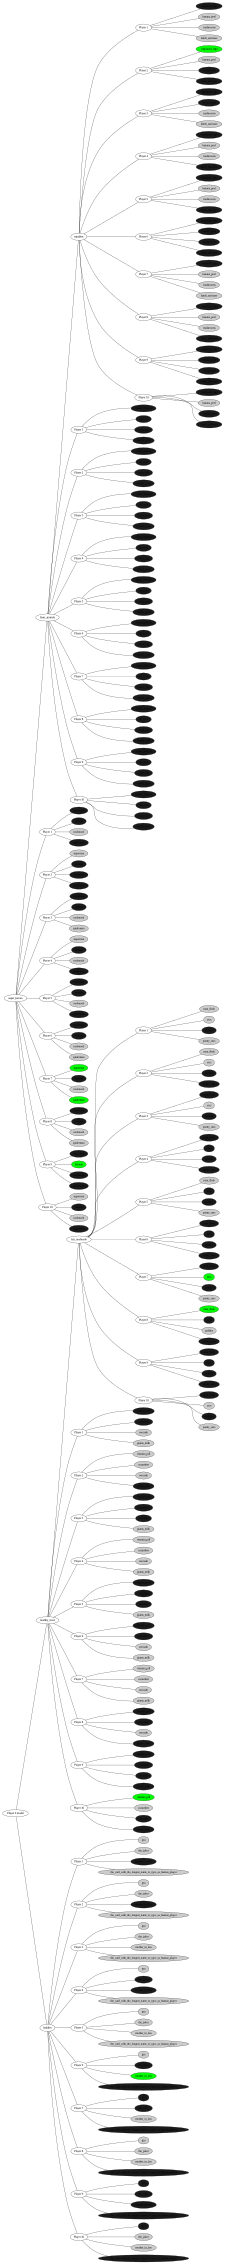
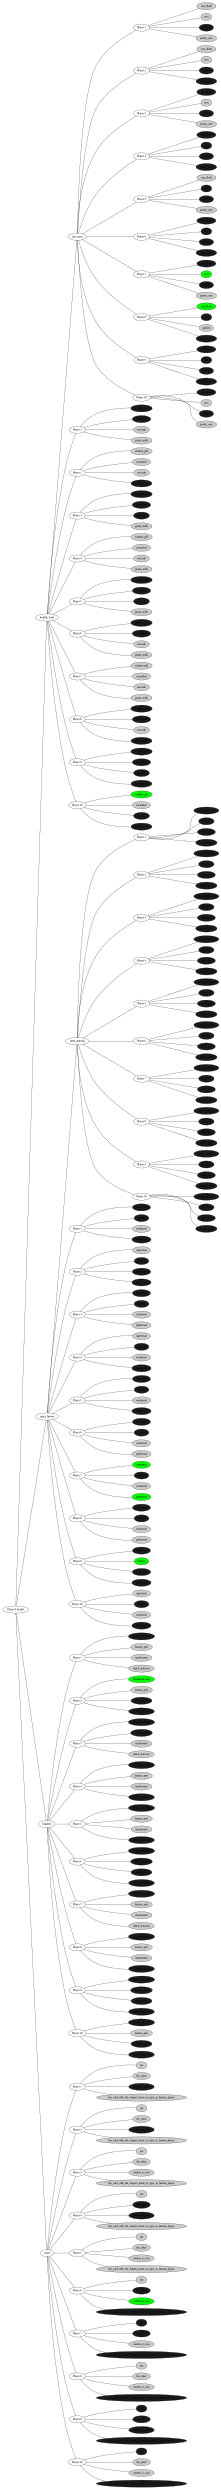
edge "tripables" -- "farm_animals": now "tripables" -- "Player 9 model"
node "lotr_noobnoob": label "lotr_noobnoob" -> "lotr_races"
edge "super_heroes" -- "Player 9 model": added
node "baddies": label "baddies" -> "player"
